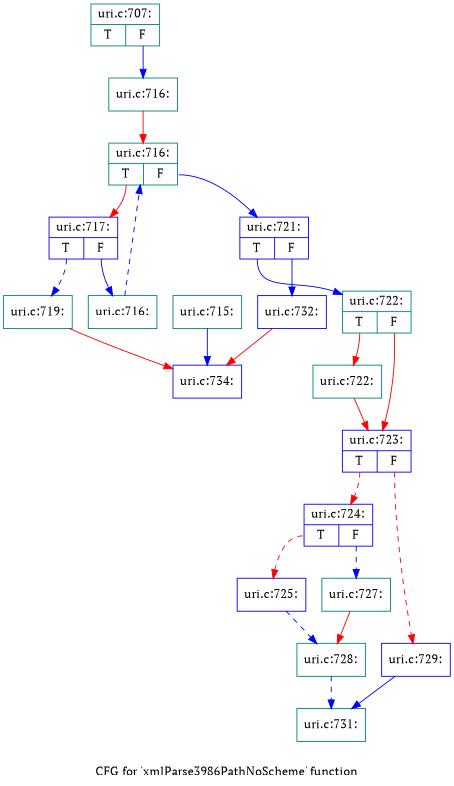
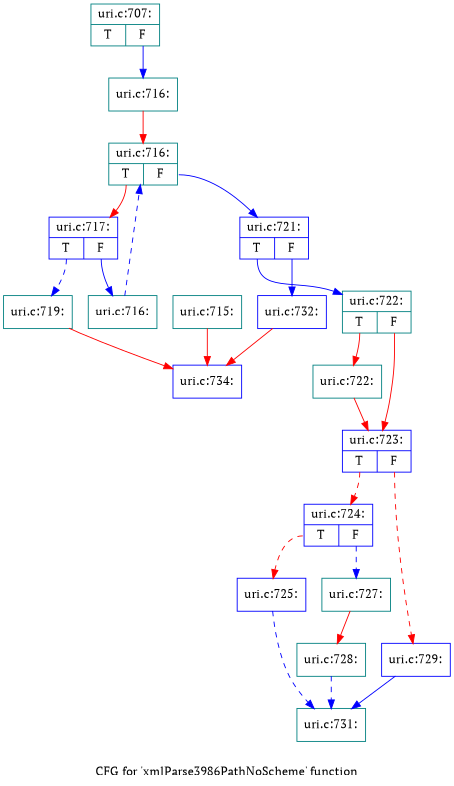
edge "uri.c:715:" -> "uri.c:734:": color blue -> red
edge "uri.c:725:" -> "uri.c:728:": now "uri.c:725:" -> "uri.c:731:"
